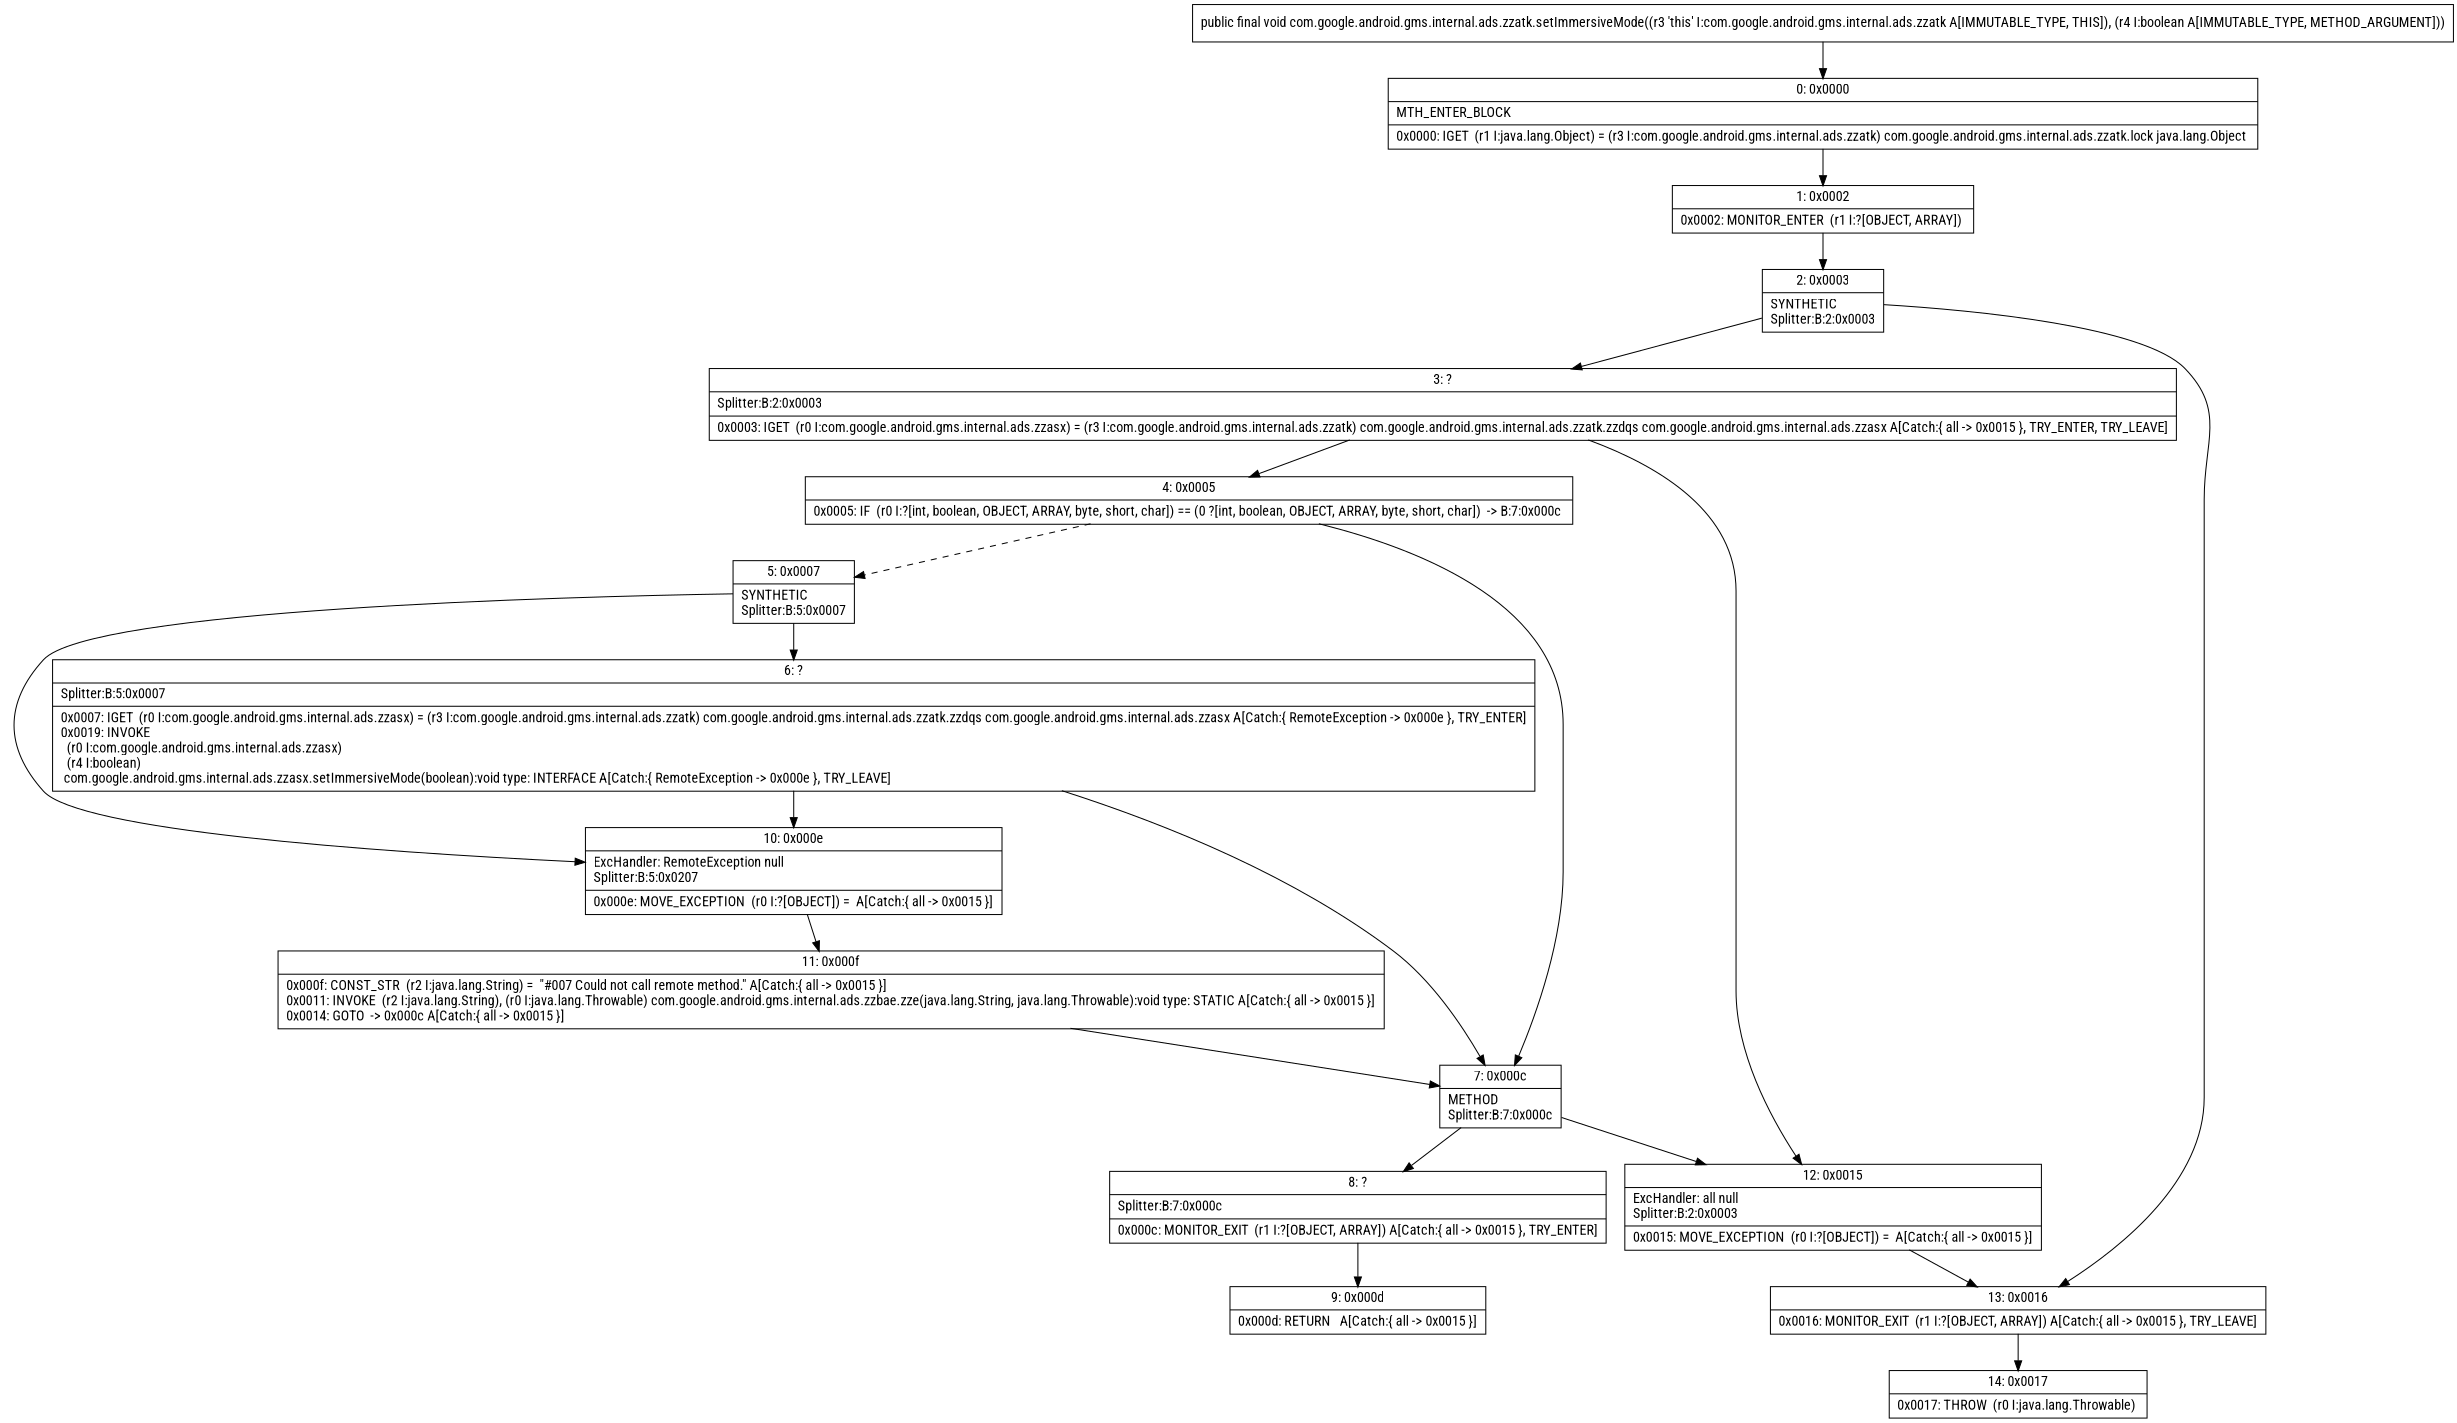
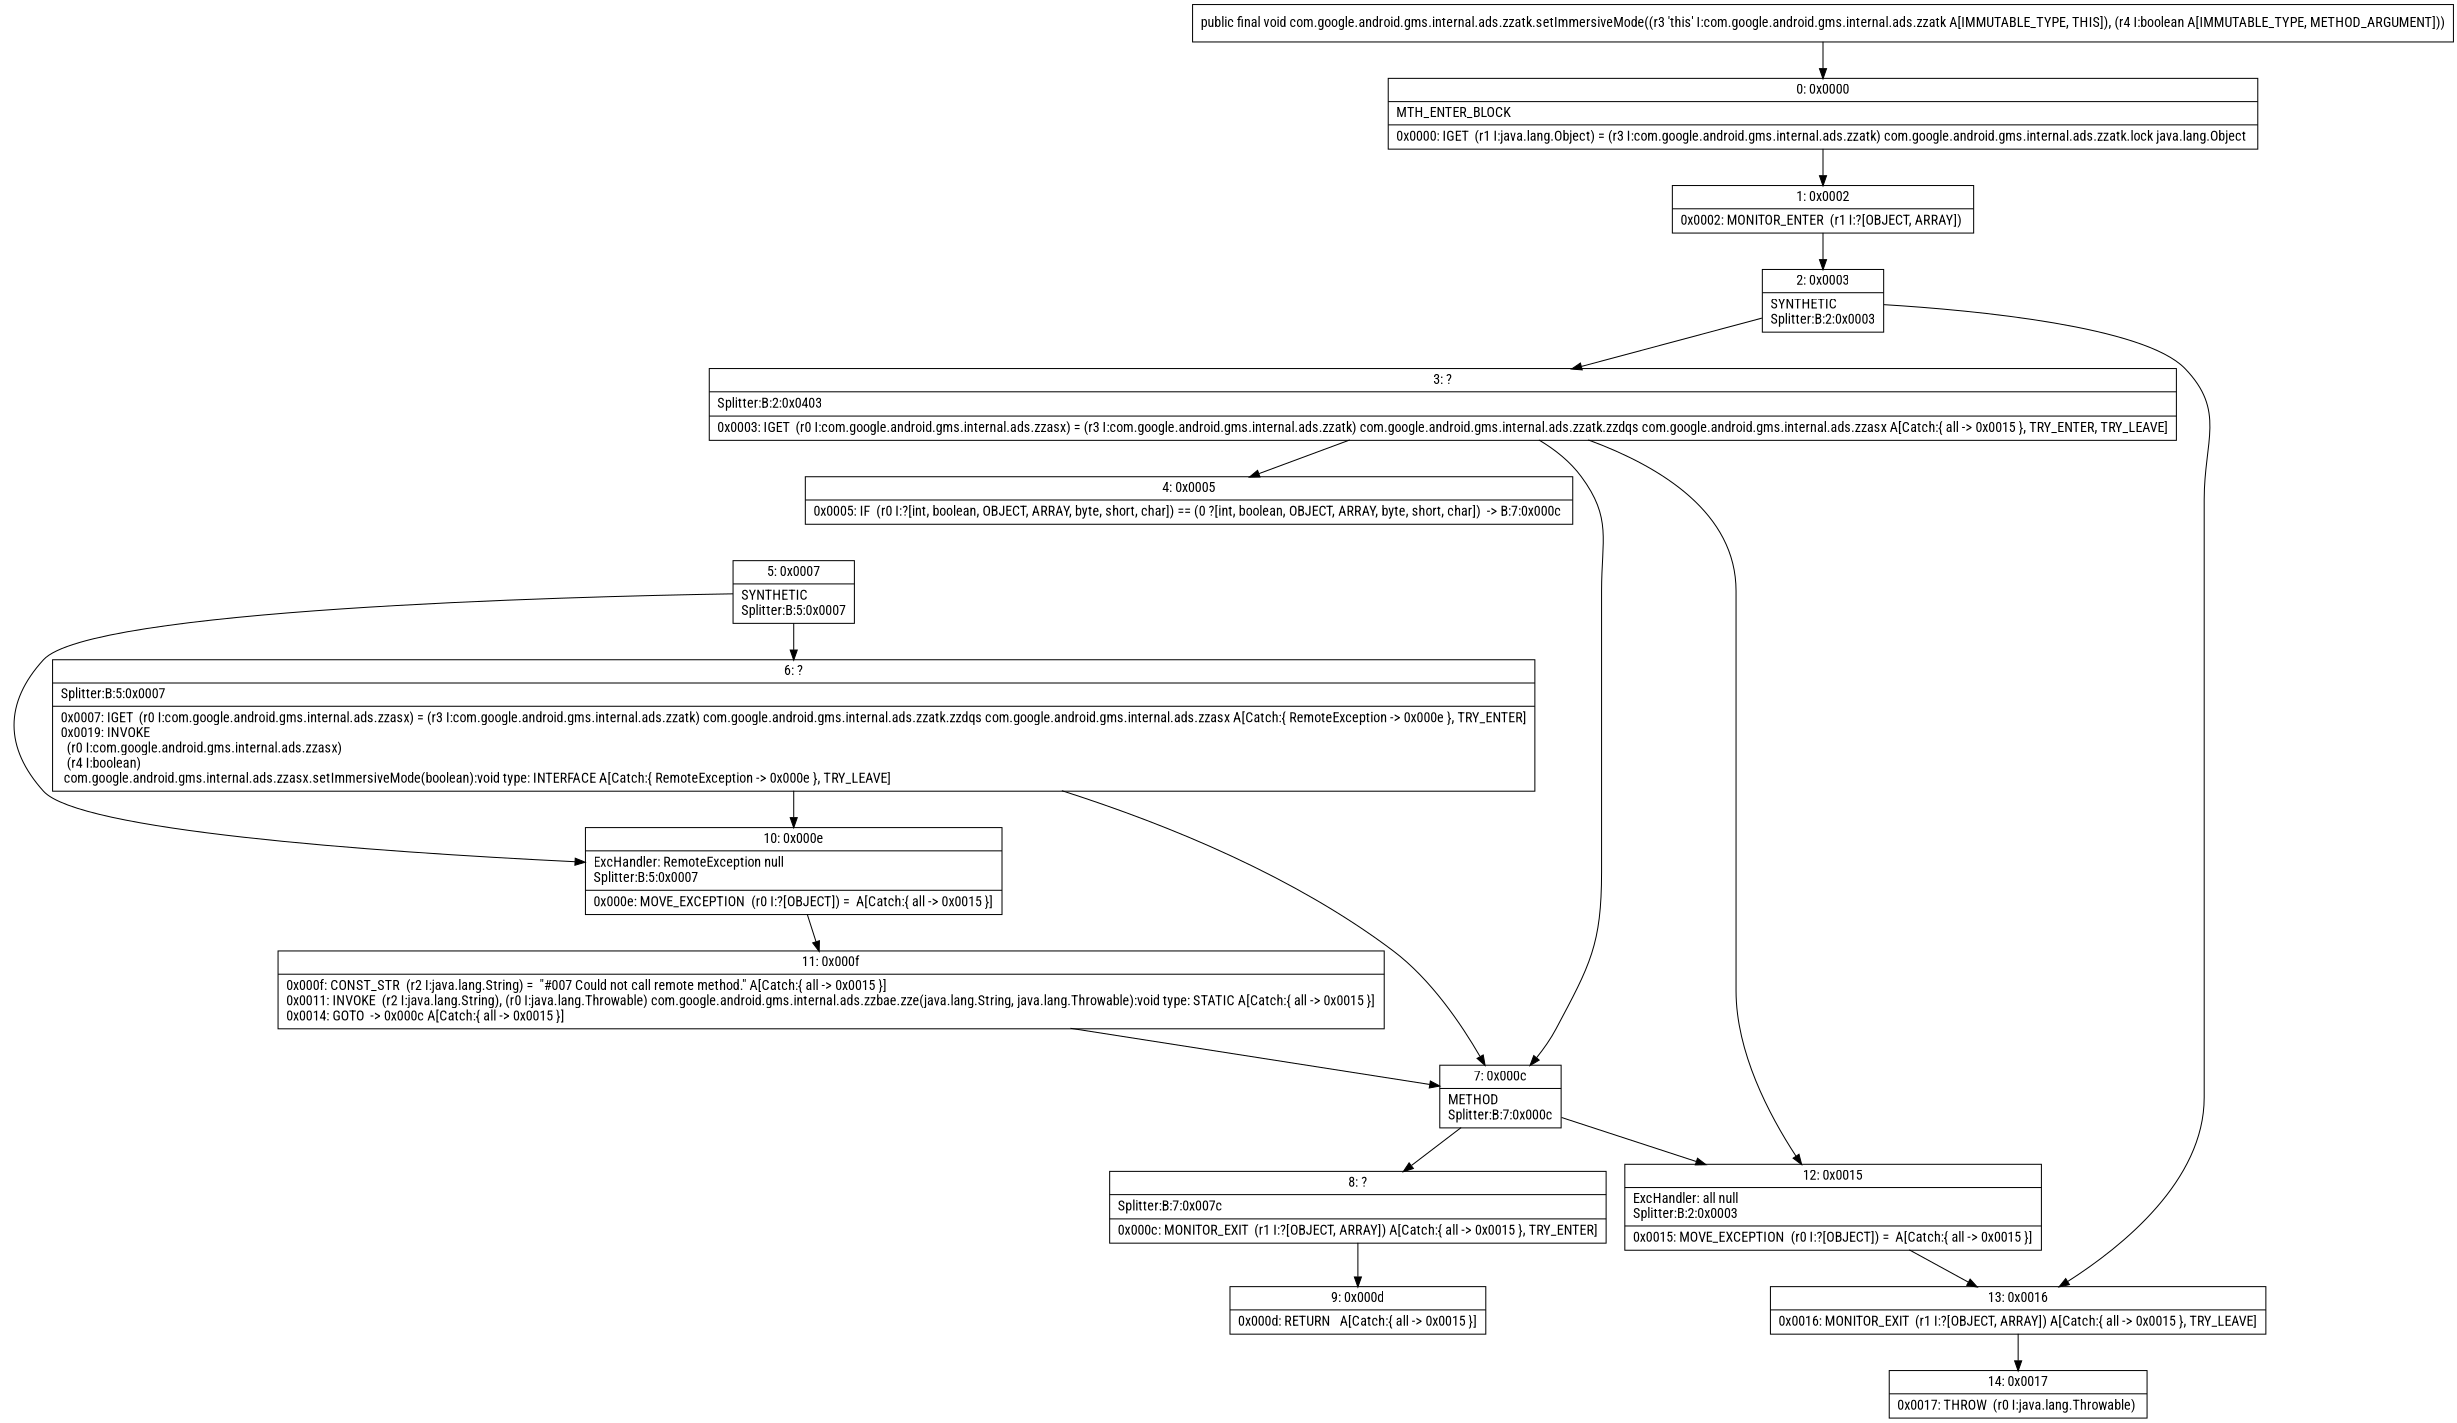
node "3: ?": text "Splitter:B:2:0x0003" -> "Splitter:B:2:0x0403"
edge "4: 0x0005" -> "5: 0x0007": removed
edge "4: 0x0005" -> "7: 0x000c": now "3: ?" -> "7: 0x000c"
node "10: 0x000e": text "Splitter:B:5:0x0207" -> "Splitter:B:5:0x0007"
node "8: ?": text "Splitter:B:7:0x000c" -> "Splitter:B:7:0x007c"
